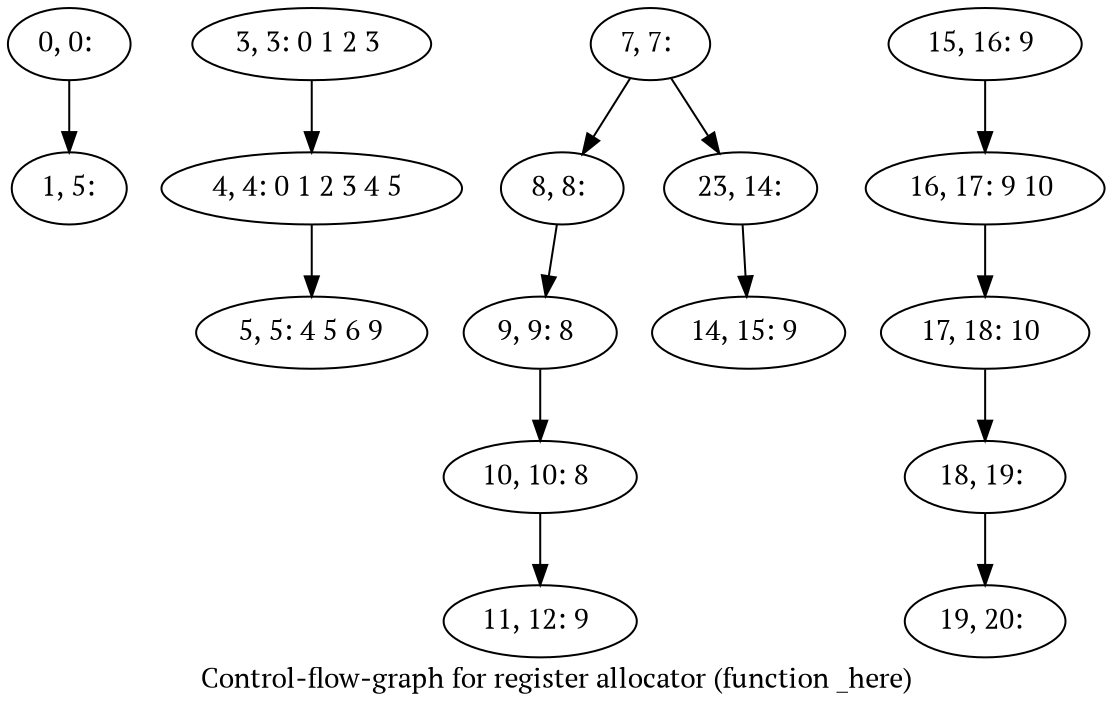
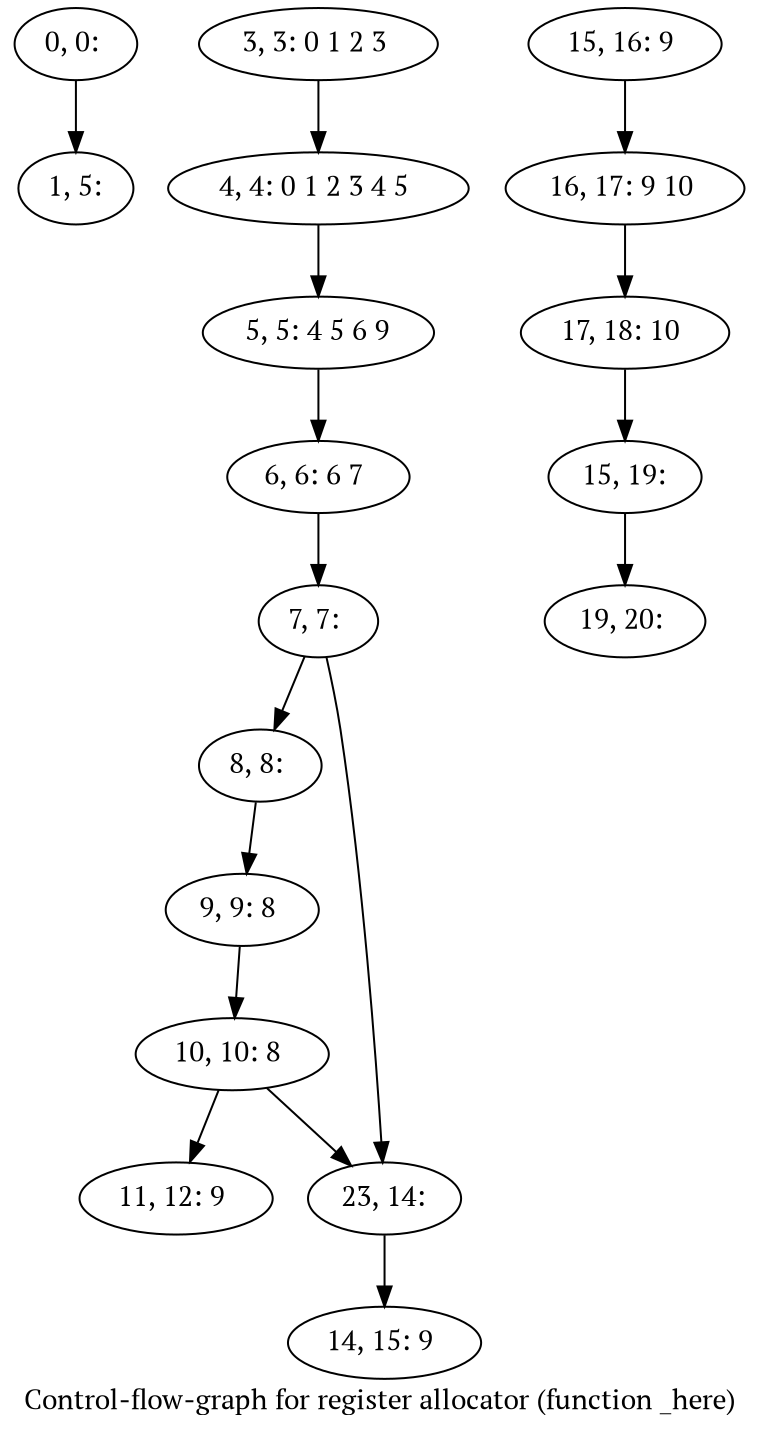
node "6, 6: 6 7": added
node "18, 19:": label "18, 19:" -> "15, 19:"
edge "10, 10: 8" -> "23, 14:": added
